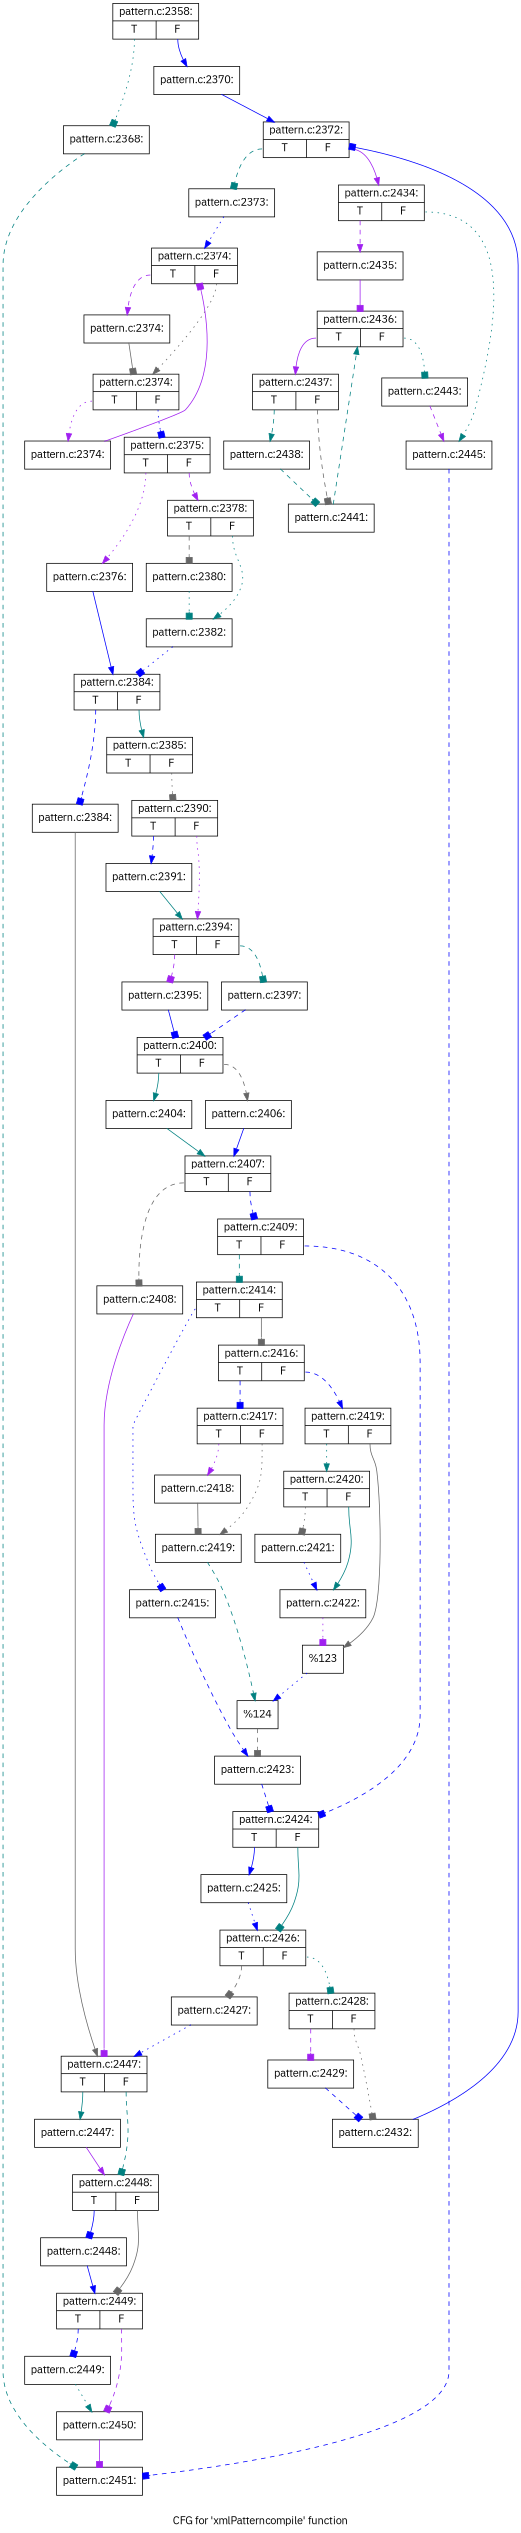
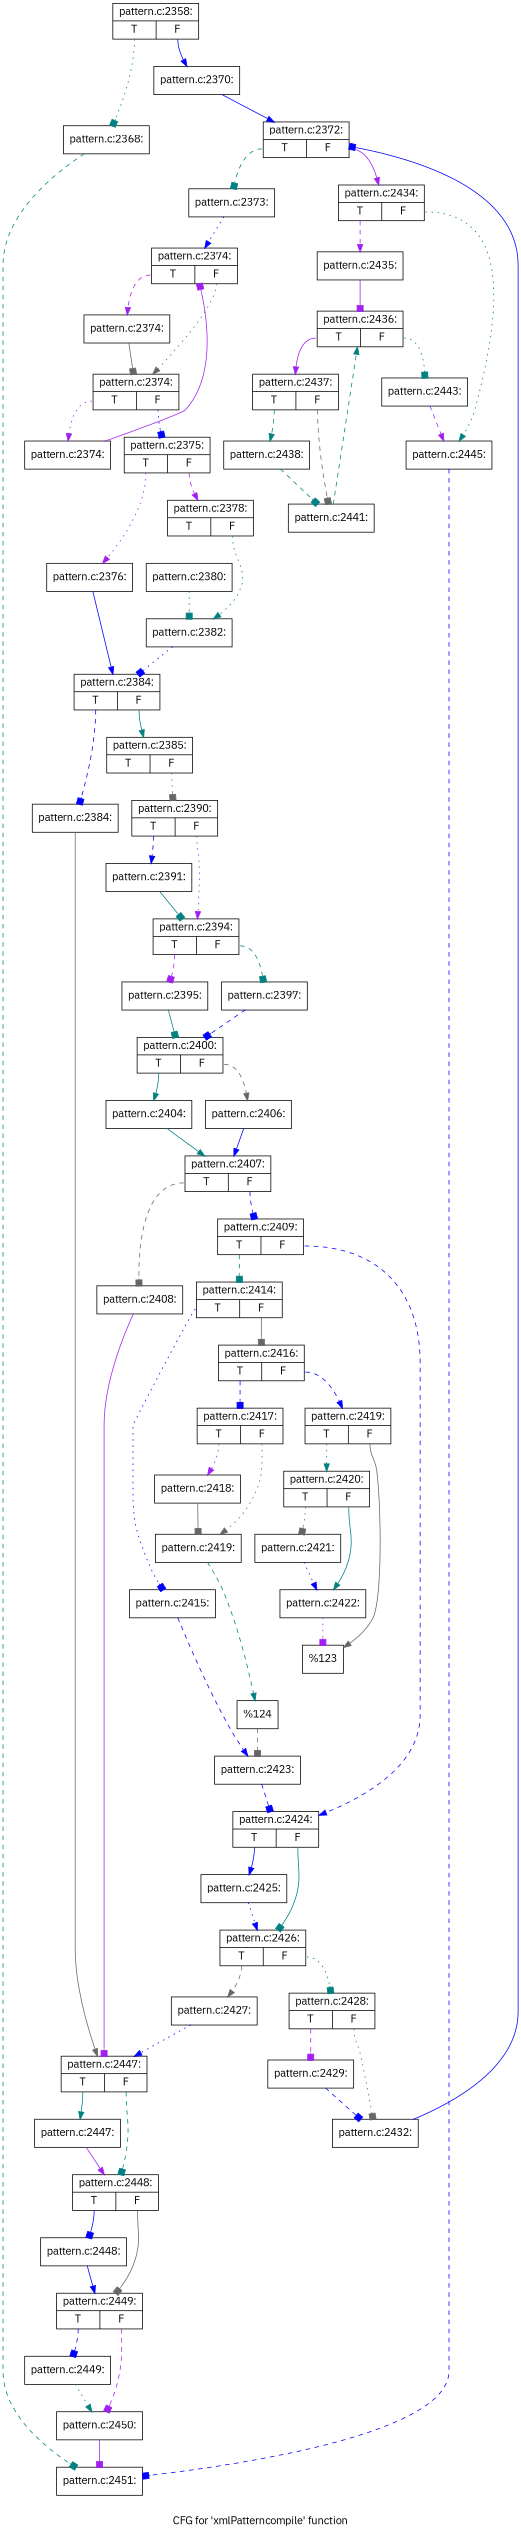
edge "pattern.c:2378:" -> "pattern.c:2380:": removed
edge "pattern.c:2391:" -> "pattern.c:2394:": arrowhead normal -> box
edge "pattern.c:2395:" -> "pattern.c:2400:": color blue -> teal
edge "pattern.c:2409:" -> "pattern.c:2424:": arrowhead box -> normal
edge "%123" -> "%124": removed
edge "pattern.c:2426:" -> "pattern.c:2427:": arrowhead box -> normal
